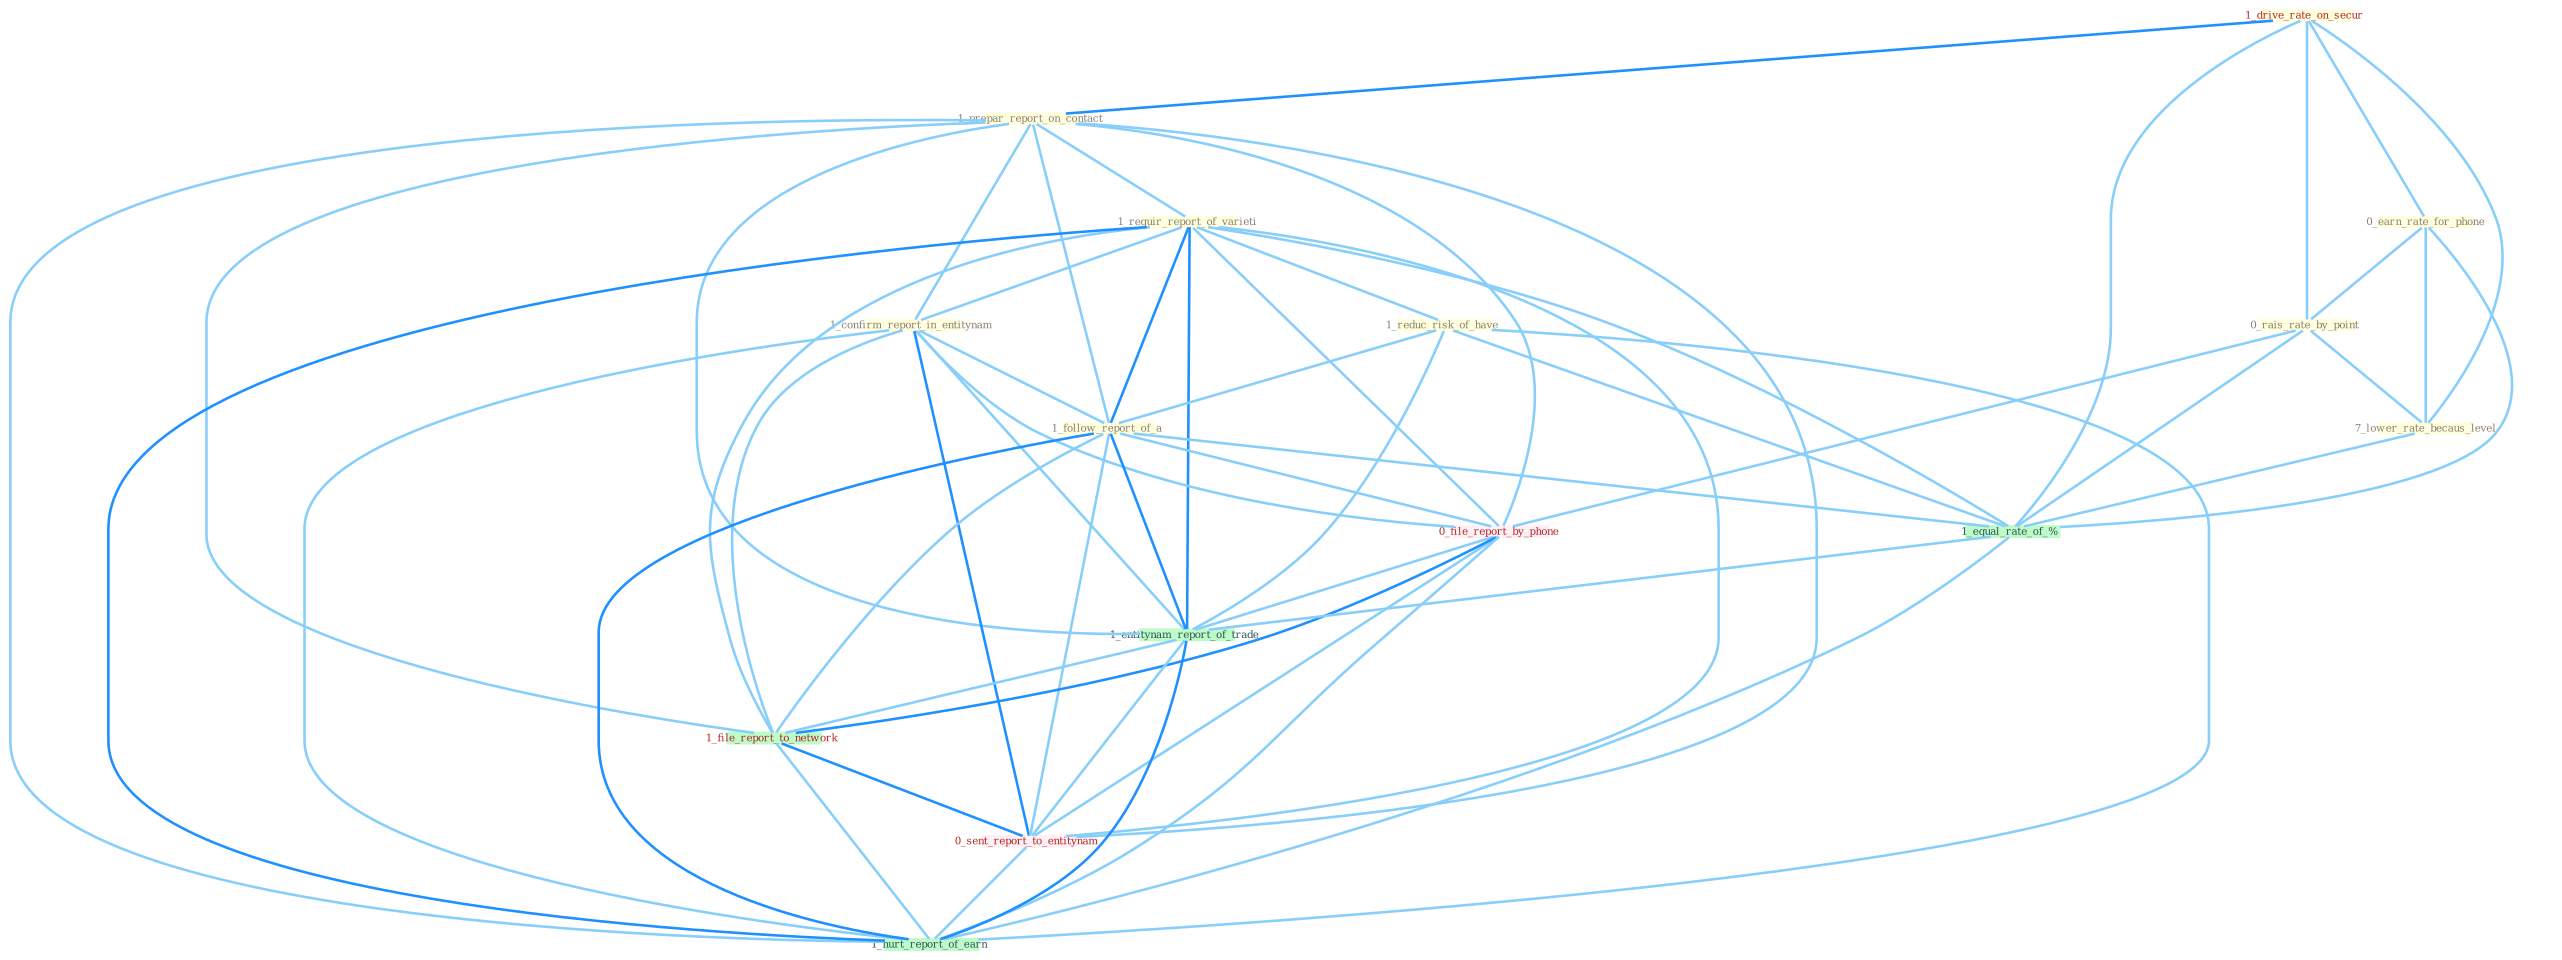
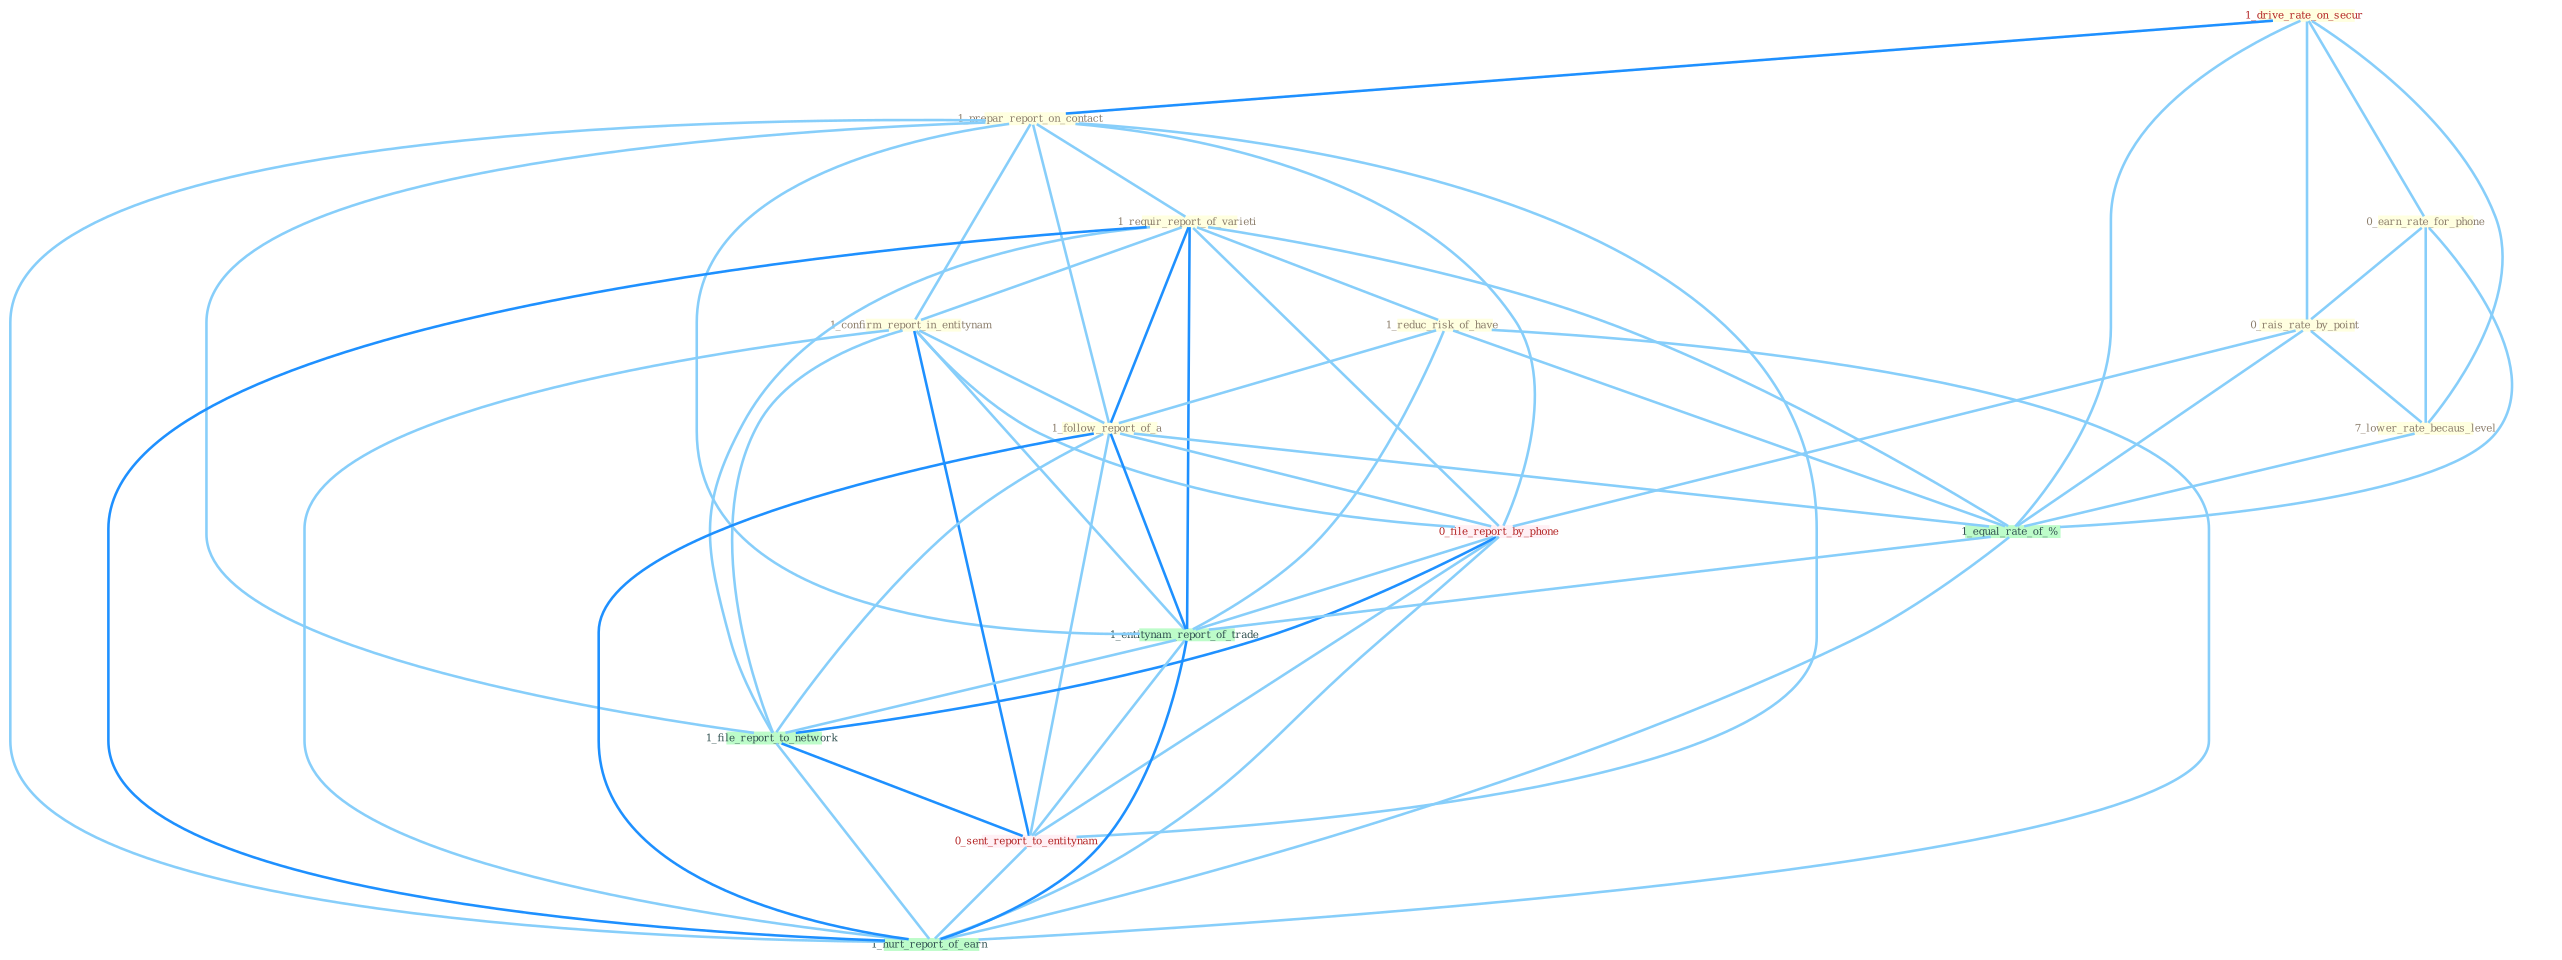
edge "1_requir_report_of_varieti" -- "0_sent_report_to_entitynam": removed
node "1_file_report_to_network": fontcolor #b22222 -> #2f4f4f
